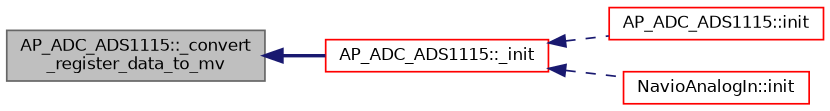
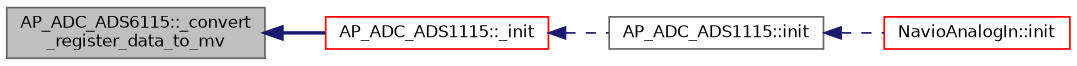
node "AP_ADC_ADS1115::init": color red -> gray40
node "AP_ADC_ADS1115::_convert _register_data_to_mv": label "AP_ADC_ADS1115::_convert _register_data_to_mv" -> "AP_ADC_ADS6115::_convert _register_data_to_mv"
edge "NavioAnalogIn::init" -> "AP_ADC_ADS1115::_init": now "NavioAnalogIn::init" -> "AP_ADC_ADS1115::init"
